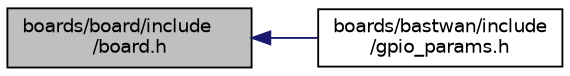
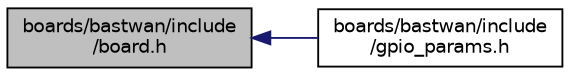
node "boards/board/include /board.h": label "boards/board/include /board.h" -> "boards/bastwan/include /board.h"
